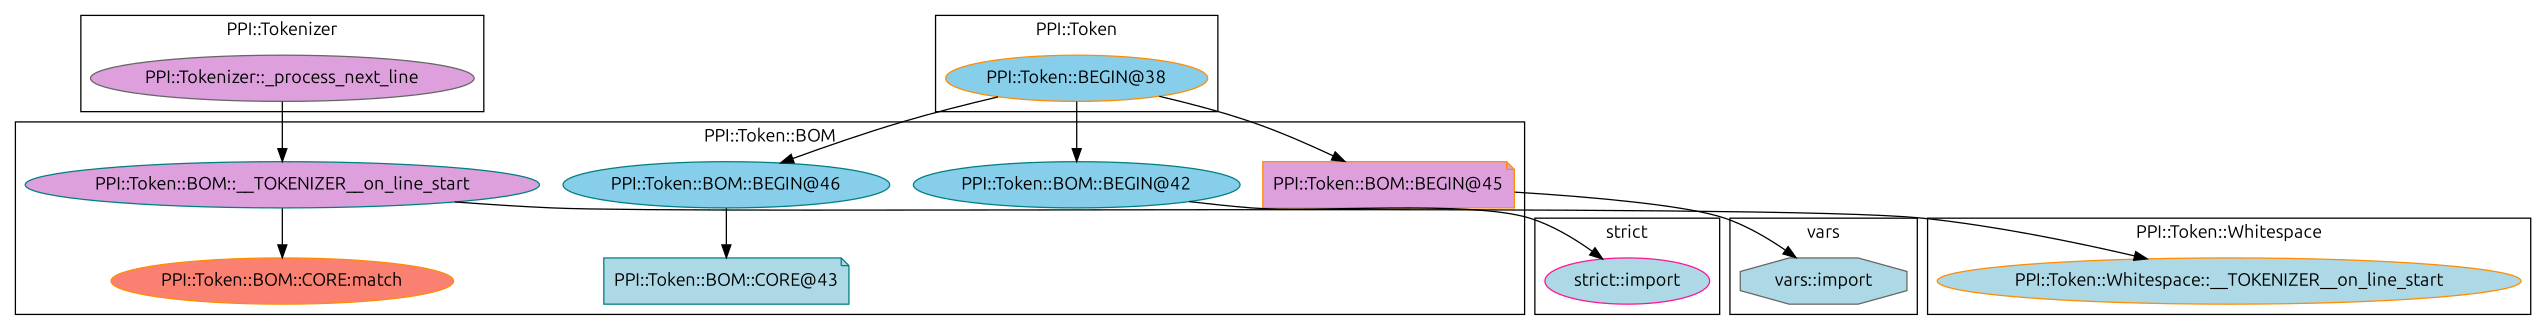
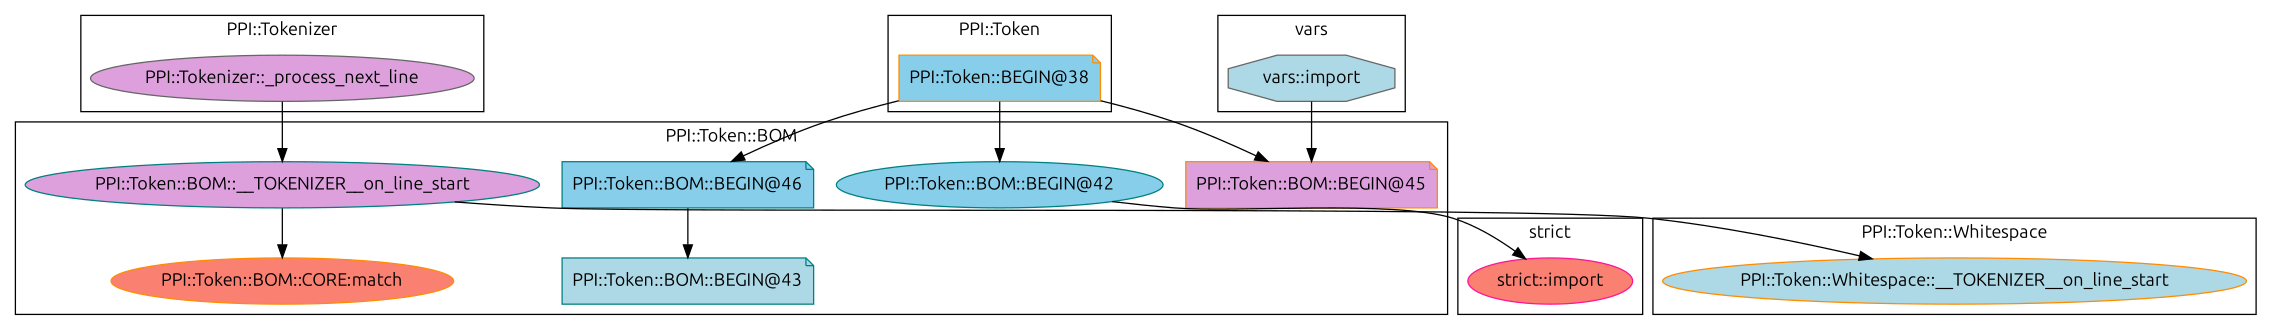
node "PPI::Token::BEGIN@38": shape ellipse -> note
node "PPI::Token::BOM::BEGIN@46": shape ellipse -> note
edge "PPI::Token::BOM::BEGIN@45" -> "vars::import": reversed
node "PPI::Token::BOM::CORE@43": label "PPI::Token::BOM::CORE@43" -> "PPI::Token::BOM::BEGIN@43"
node "strict::import": fillcolor lightblue -> salmon
